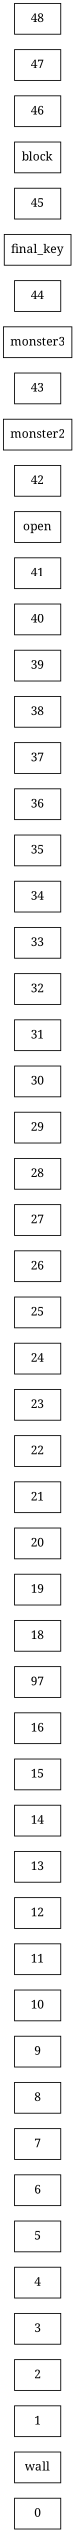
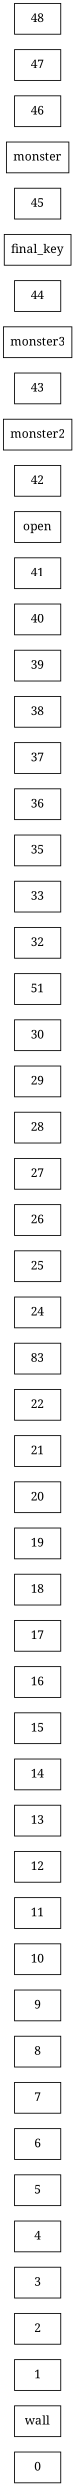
node "block": label "block" -> "monster"
node "34": removed
node "31": label "31" -> "51"
node "23": label "23" -> "83"
node "97": label "97" -> "17"
